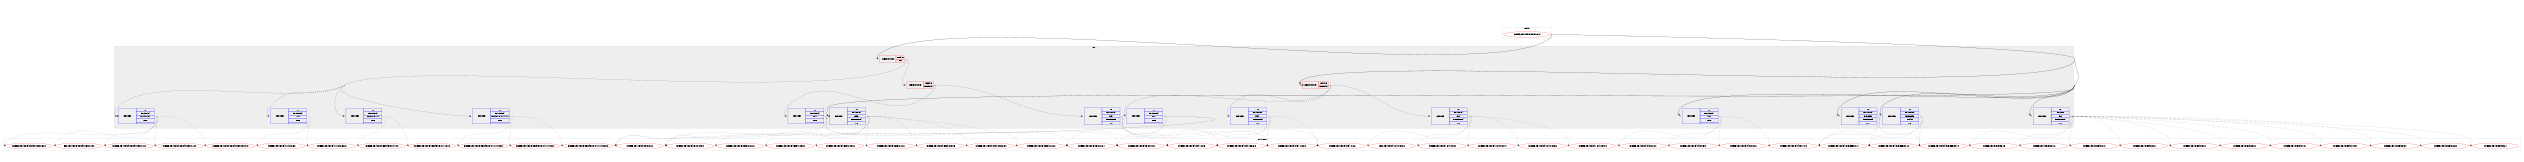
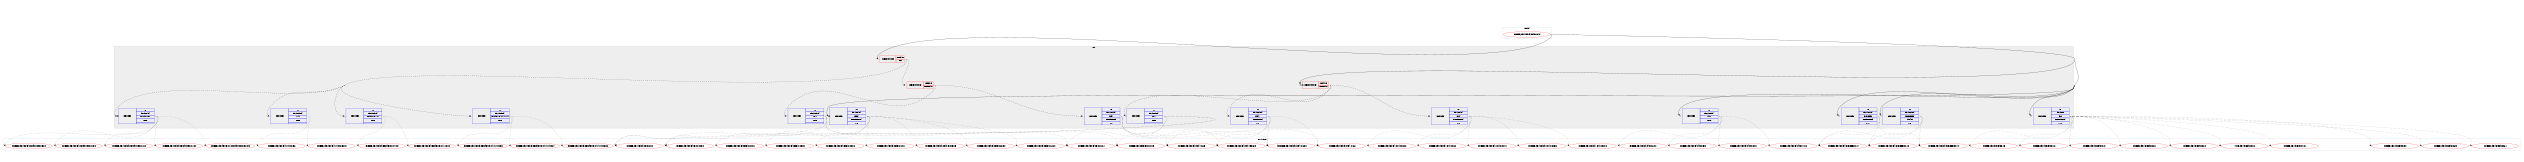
node "test://dev-haskell/transformers-0.4.3.0": label "test://dev-haskell/transformers-0.4.3.0" -> "portage://dev-haskell/transformers-0.4.3.0"
node "portage://dev-haskell/transformers-0.3.0.0-r1": label "portage://dev-haskell/transformers-0.3.0.0-r1" -> "portage://dev-framework/transformers-0.3.0.0-r1"
node "portage://dev-haskell/cabal-1.18.1.5": label "portage://dev-haskell/cabal-1.18.1.5" -> "portage://dev-haskell/positive-1.18.1.5"
node "portage://dev-haskell/positive-1.22.8.0": label "portage://dev-haskell/positive-1.22.8.0" -> "portage://dev-haskell/cabal-1.22.8.0"
node "portage://dev-haskell/text-1.1.1.3": label "portage://dev-haskell/text-1.1.1.3" -> "portage://dev-cabal/text-1.1.1.3"
node "portage://dev-haskell/shelly-1.6.8.1": label "portage://dev-haskell/shelly-1.6.8.1" -> "language://dev-haskell/shelly-1.6.8.1"
node "test://dev-haskell/yaml-0.8.21.2": label "test://dev-haskell/yaml-0.8.21.2" -> "portage://dev-haskell/yaml-0.8.21.2"
node "portage://dev-lang/ghc-8.0.2": label "portage://dev-lang/ghc-8.0.2" -> "none://dev-lang/ghc-8.0.2"
node "portage://dev-lang/ghc-7.10.3": removed
